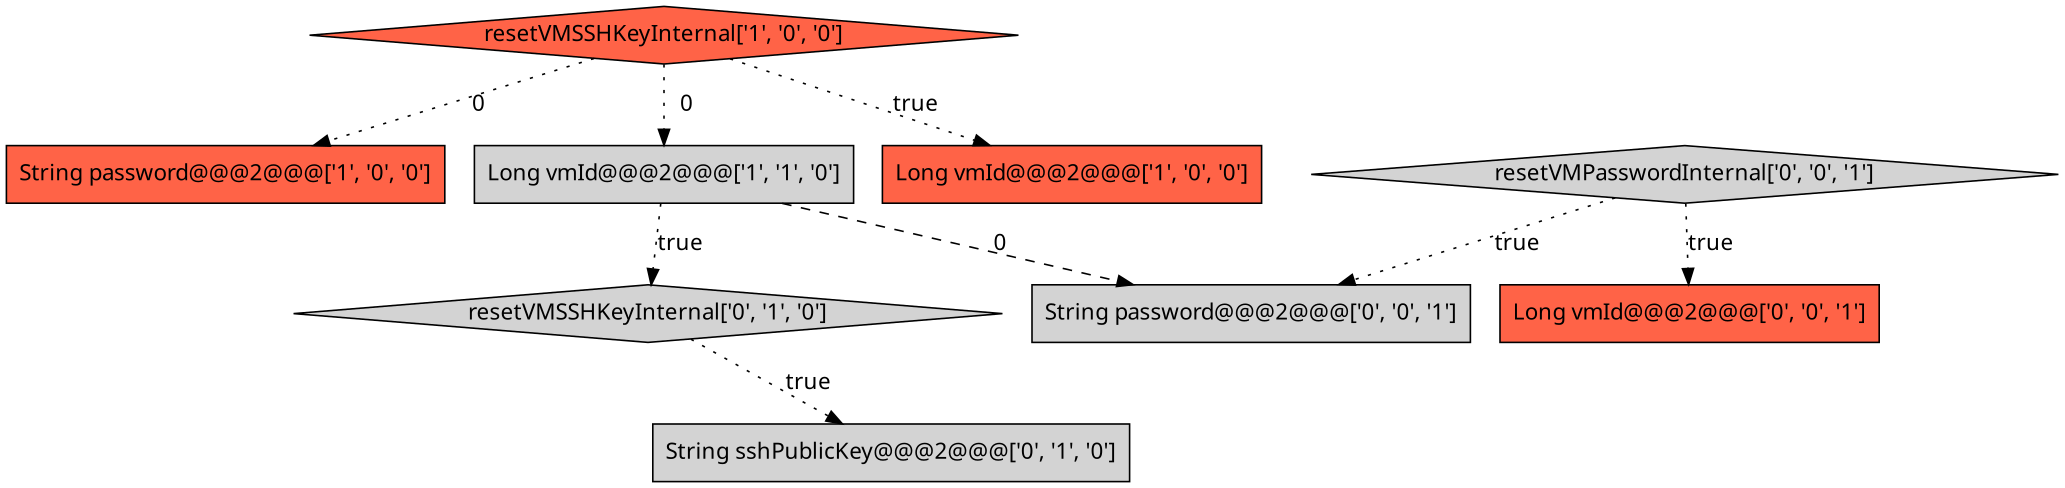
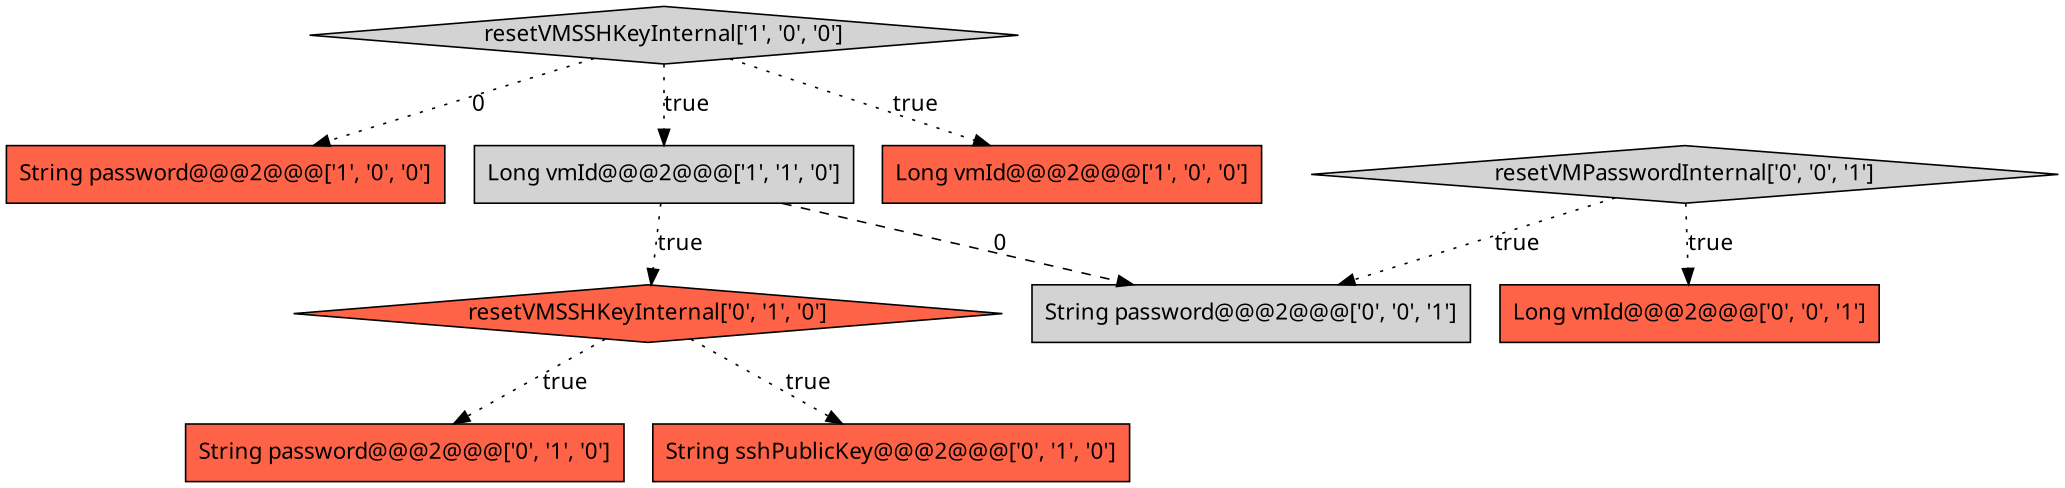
node "resetVMSSHKeyInternal['1', '0', '0']": fillcolor tomato -> lightgray
edge "resetVMSSHKeyInternal['1', '0', '0']" -> "Long vmId@@@2@@@['1', '1', '0']": label "0" -> "true"
node "resetVMSSHKeyInternal['0', '1', '0']": fillcolor lightgray -> tomato
node "String password@@@2@@@['0', '1', '0']": added
node "String sshPublicKey@@@2@@@['0', '1', '0']": fillcolor lightgray -> tomato
